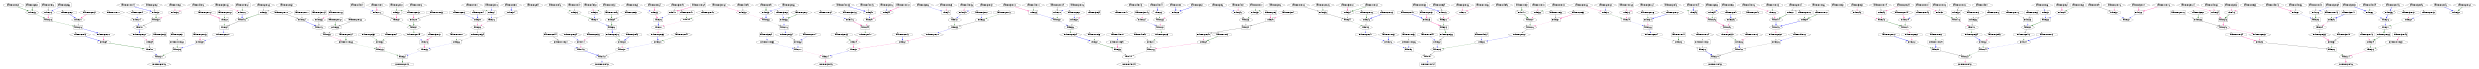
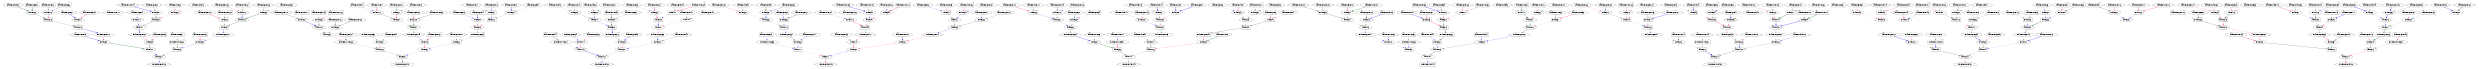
node "add_N241": removed
